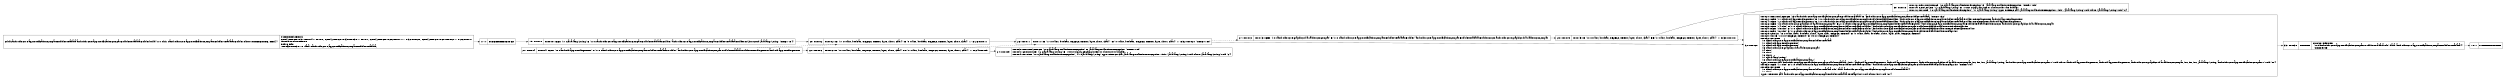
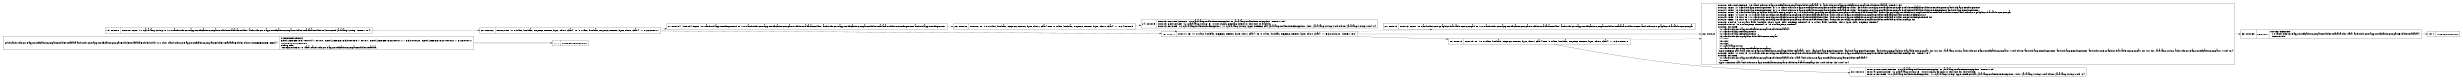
edge "27: 0x0013" -> "28: 0x0015": now "26: 0x0011" -> "28: 0x0015"
edge "17: ?" -> "19: 0x0000": removed
node "18: ?": text "MTH_EXIT_INLINE" -> "MTH_EXIT_BLOCK"
edge "21: 0x0004" -> "20: 0x0002": reversed
node "32: 0x0020": text "(r7 I:java.lang.String)" -> "(r7 I:java.lang.Must)"
